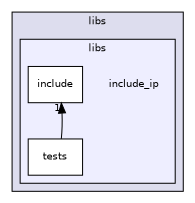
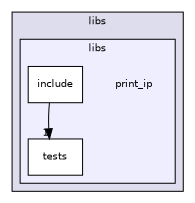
node "include_ip": label "include_ip" -> "print_ip"
edge "tests" -> "include": reversed
